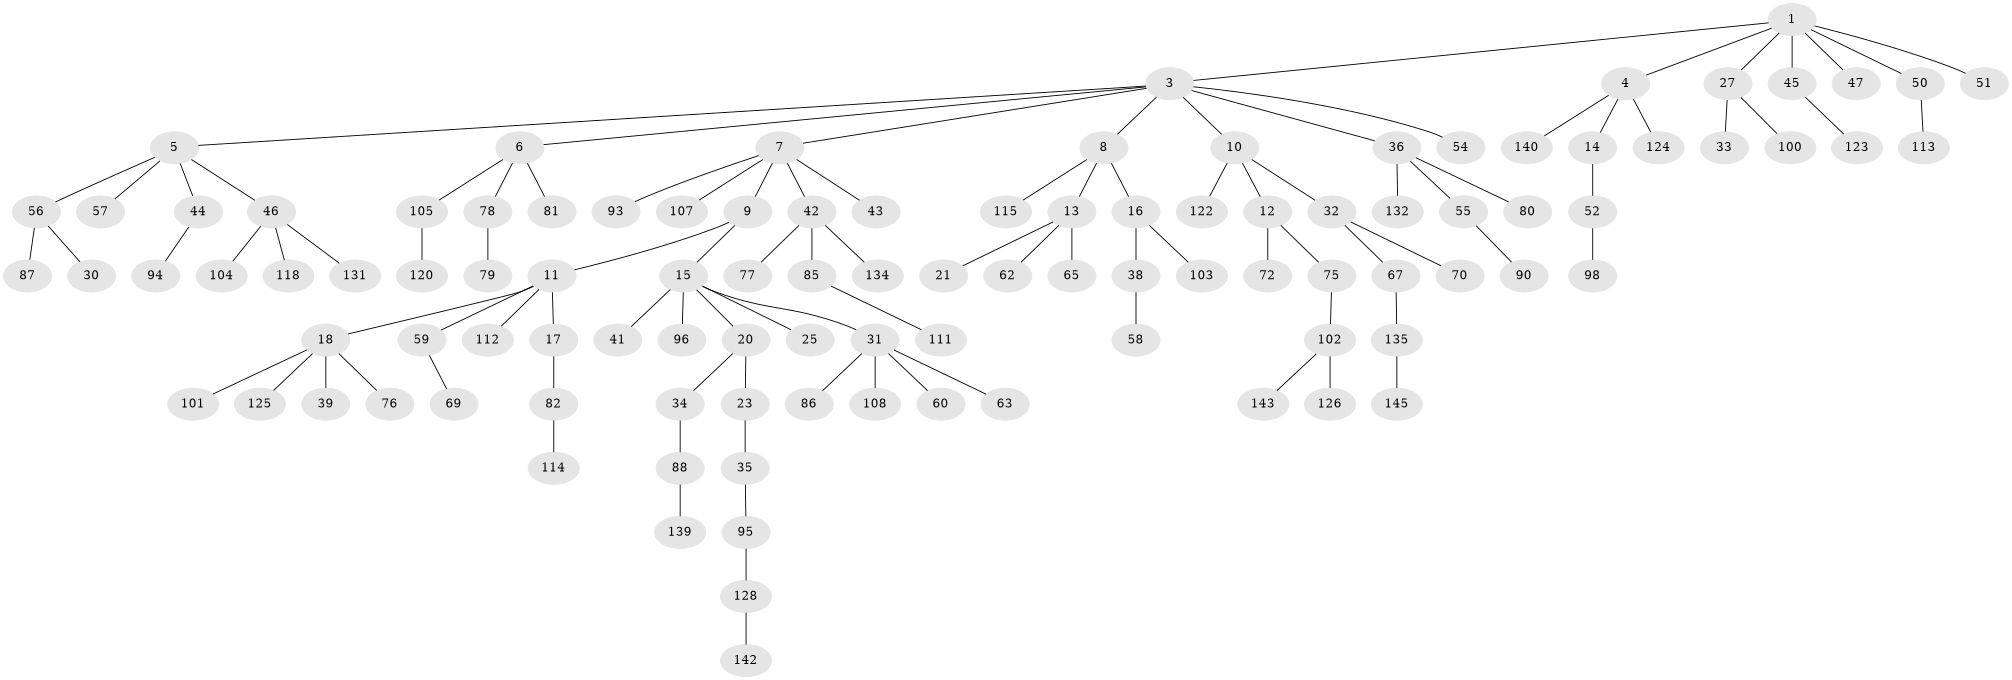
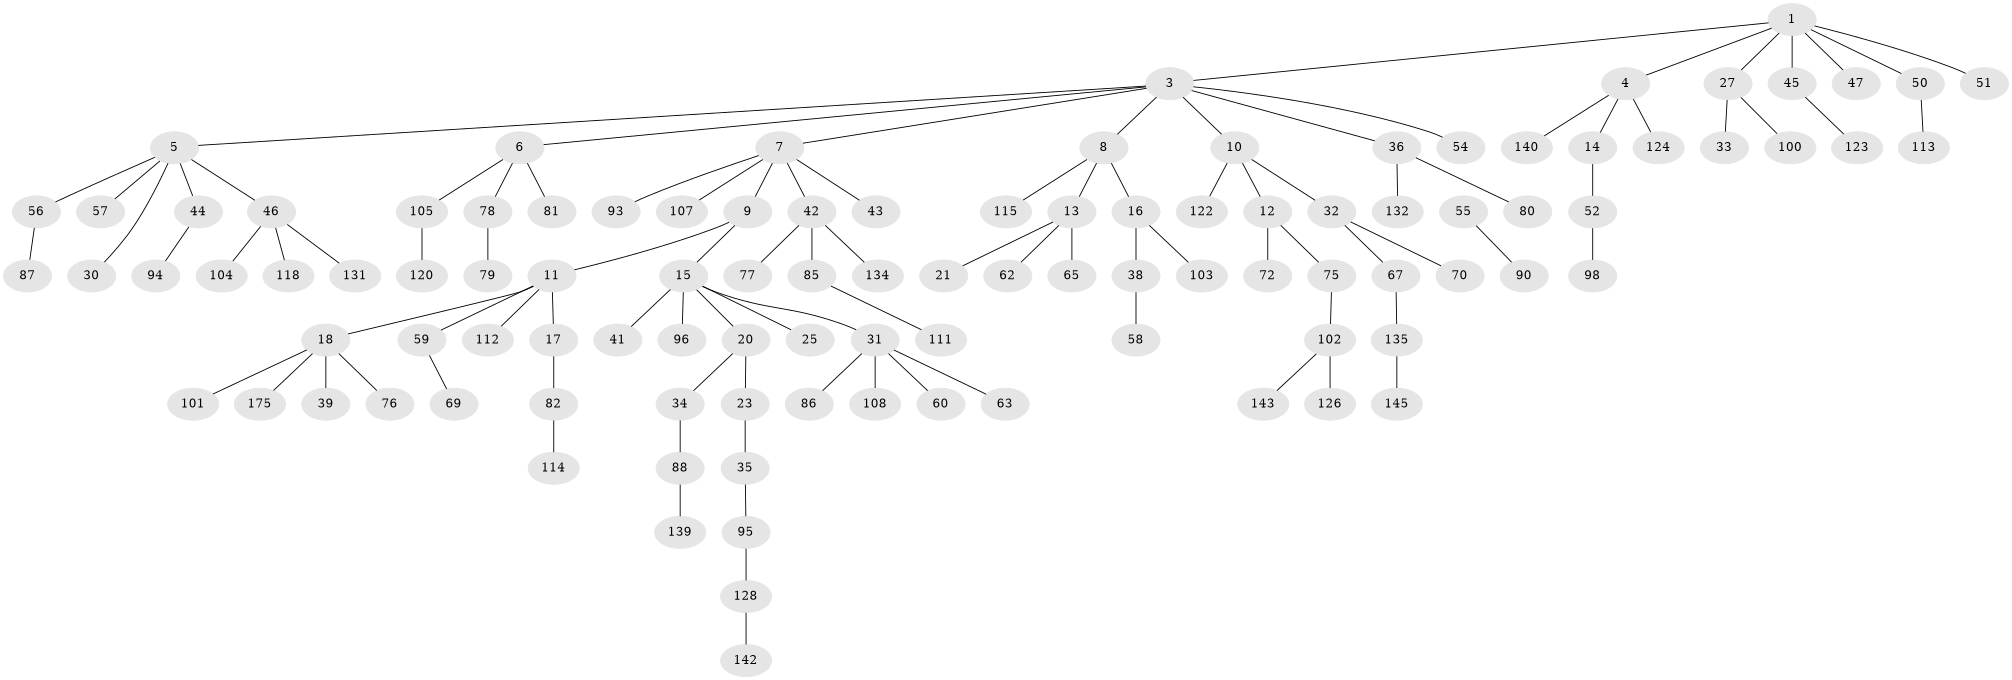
edge "36" -- "55": removed
edge "56" -- "30": now "5" -- "30"
node "125": label "125" -> "175"
